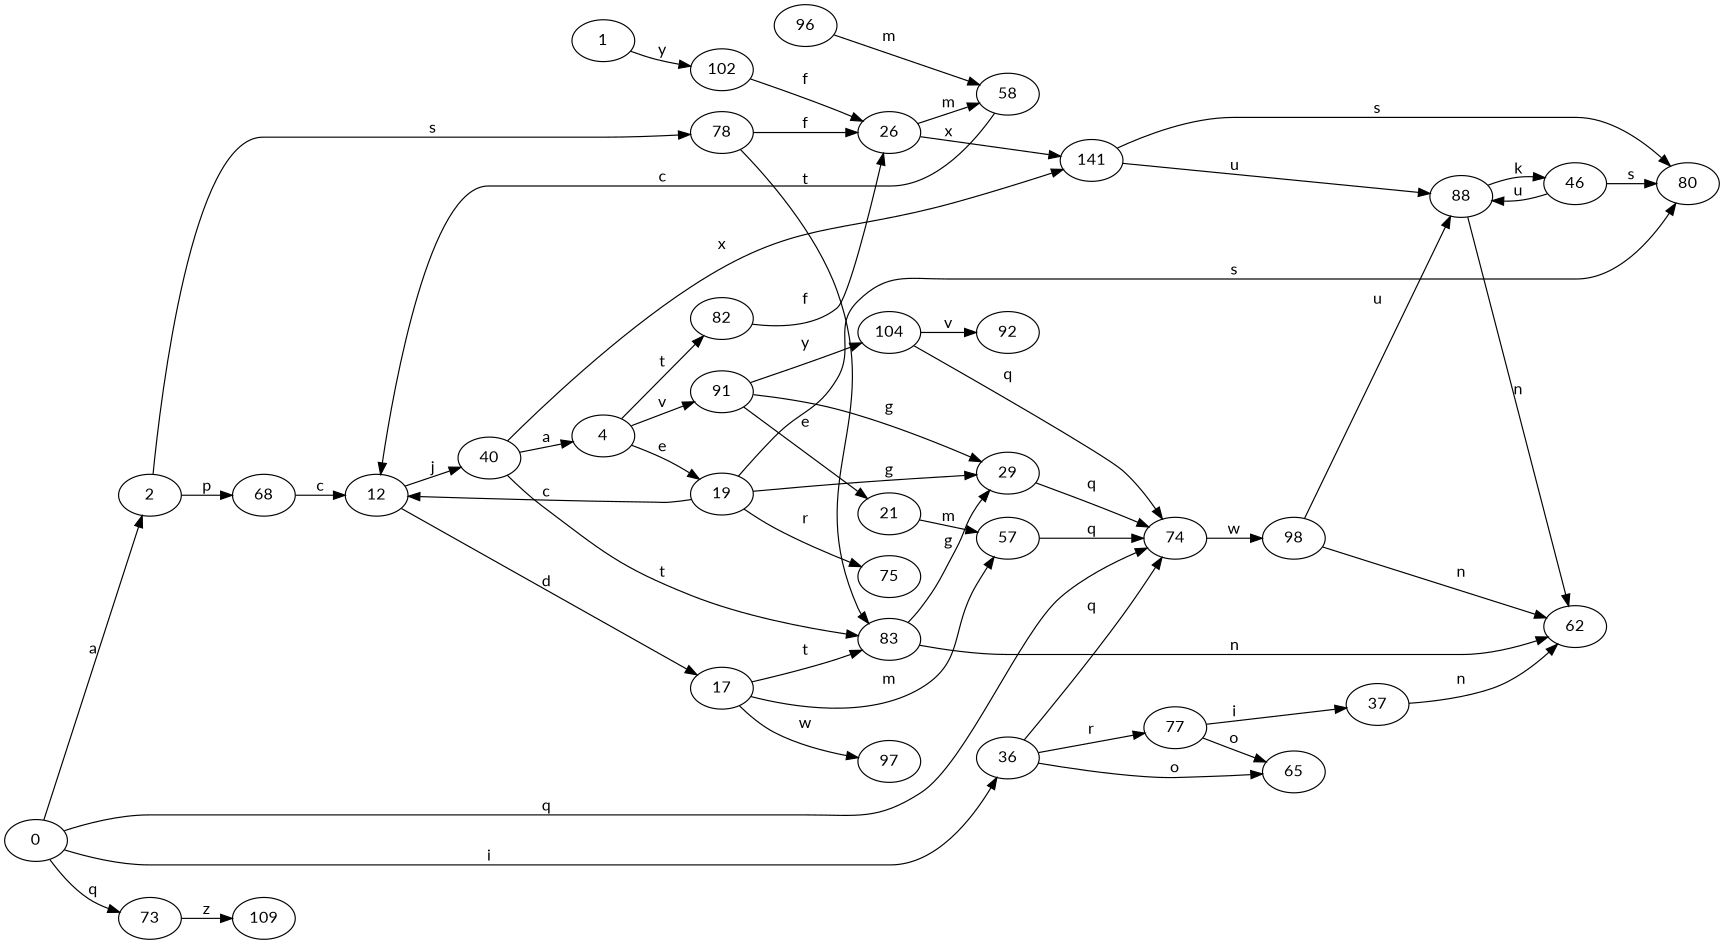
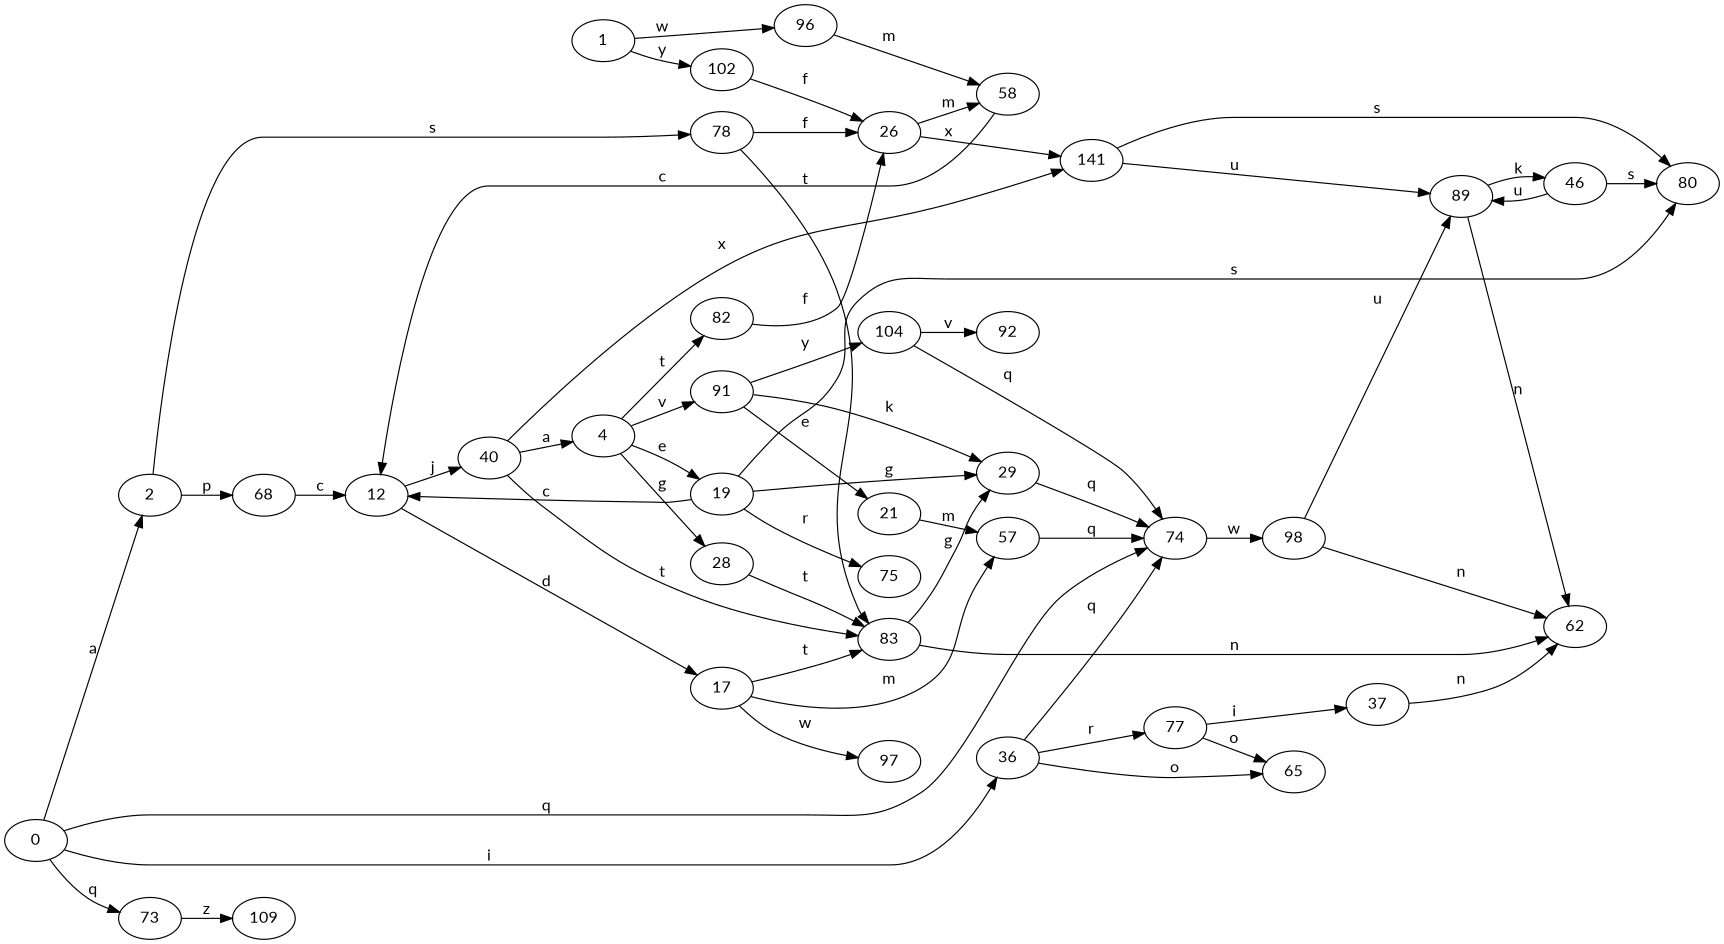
edge "1" -> "96": added, label "w"
node "88": label "88" -> "89"
edge "91" -> "29": label "g" -> "k"
node "28": added
